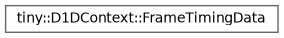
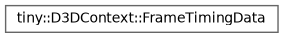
node "tiny::D1DContext::FrameTimingData": label "tiny::D1DContext::FrameTimingData" -> "tiny::D3DContext::FrameTimingData"
